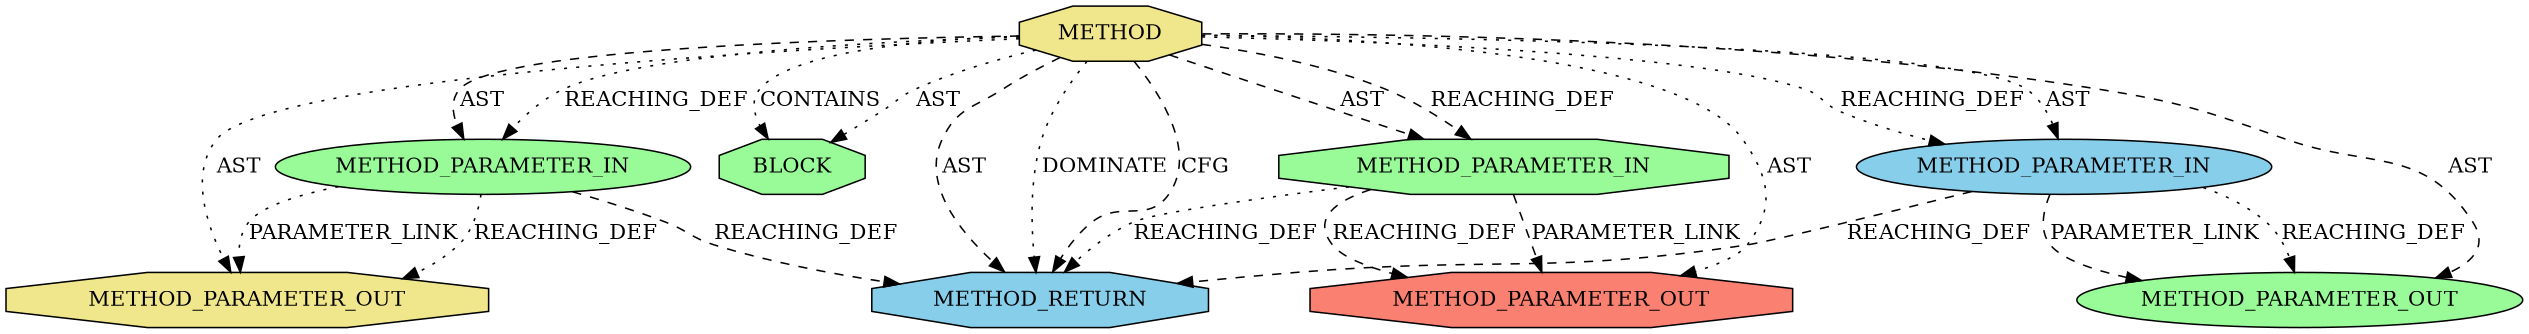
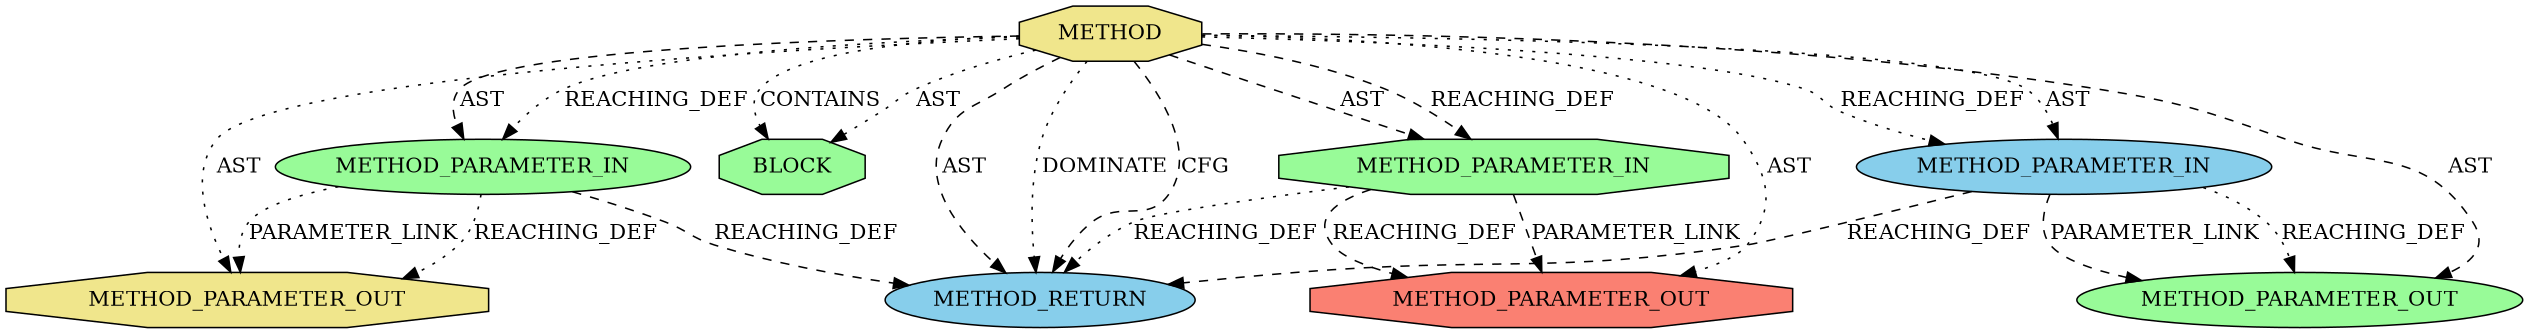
node "METHOD_RETURN": shape octagon -> ellipse
